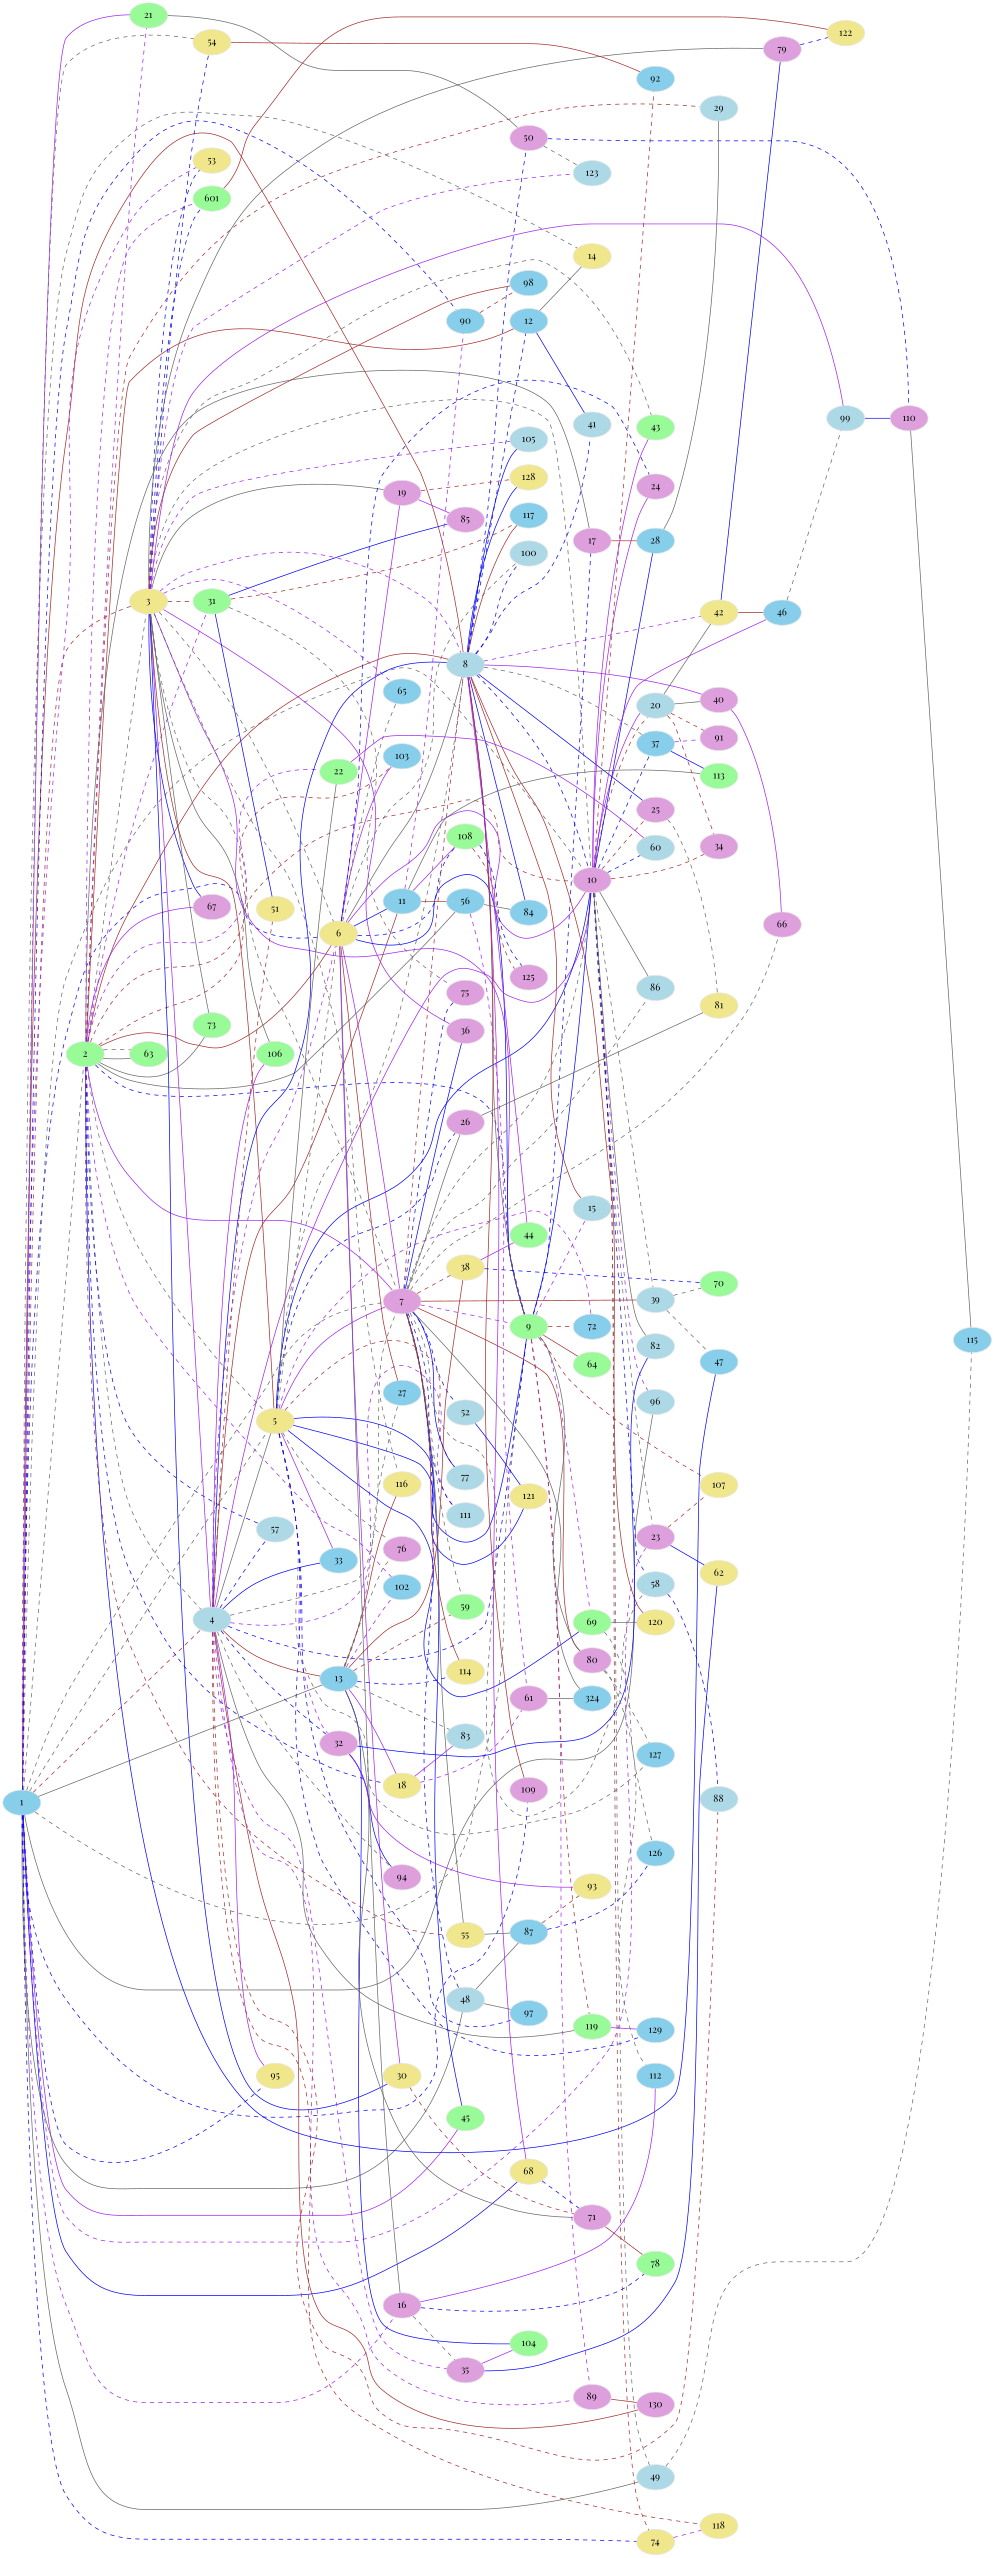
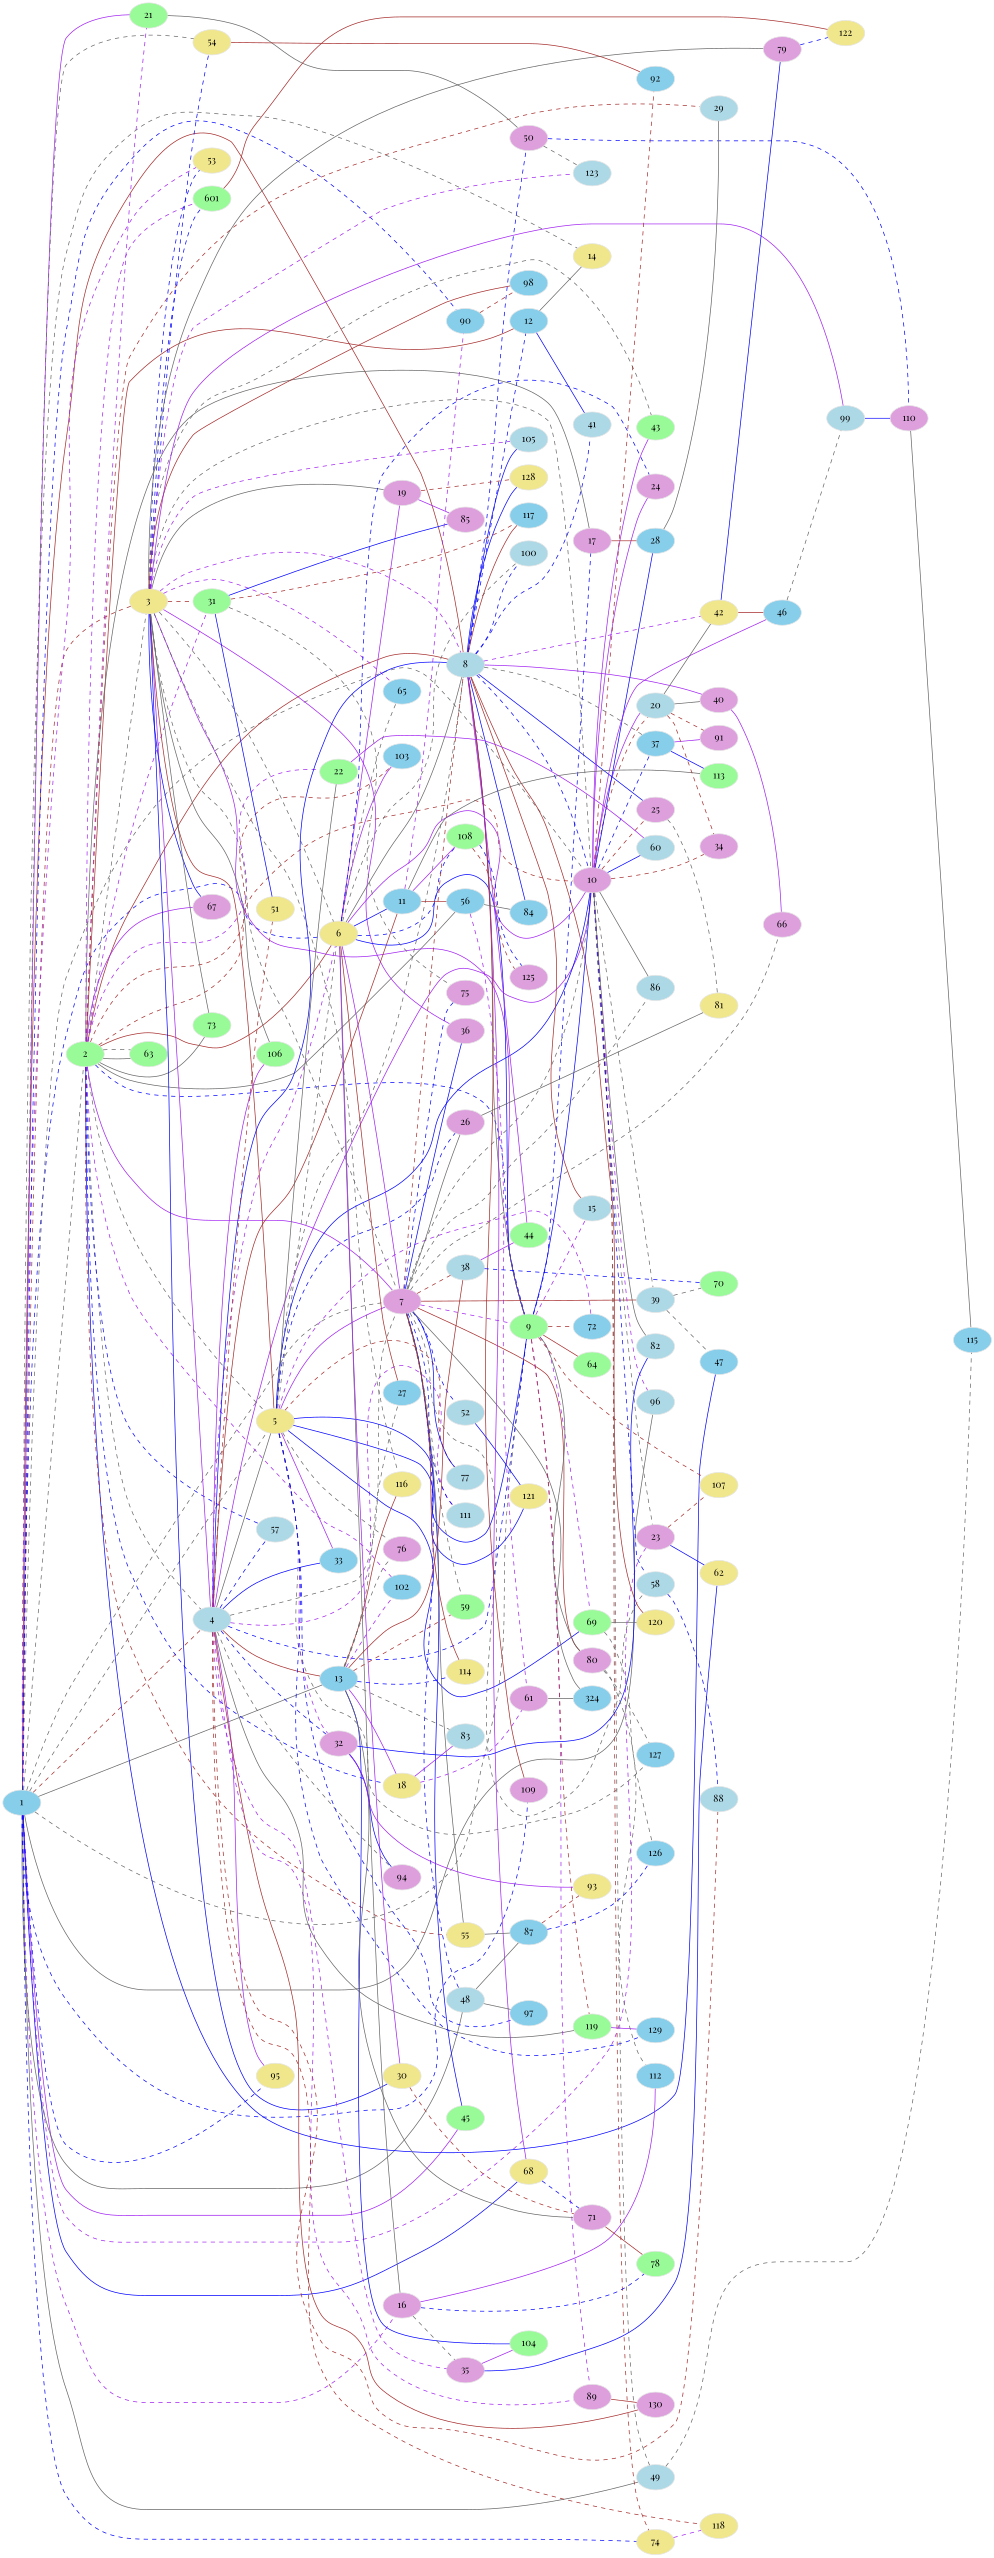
edge "91" -- "37": style dashed -> solid
edge "60" -- "10": style dashed -> solid
node "38": fillcolor khaki -> lightblue
